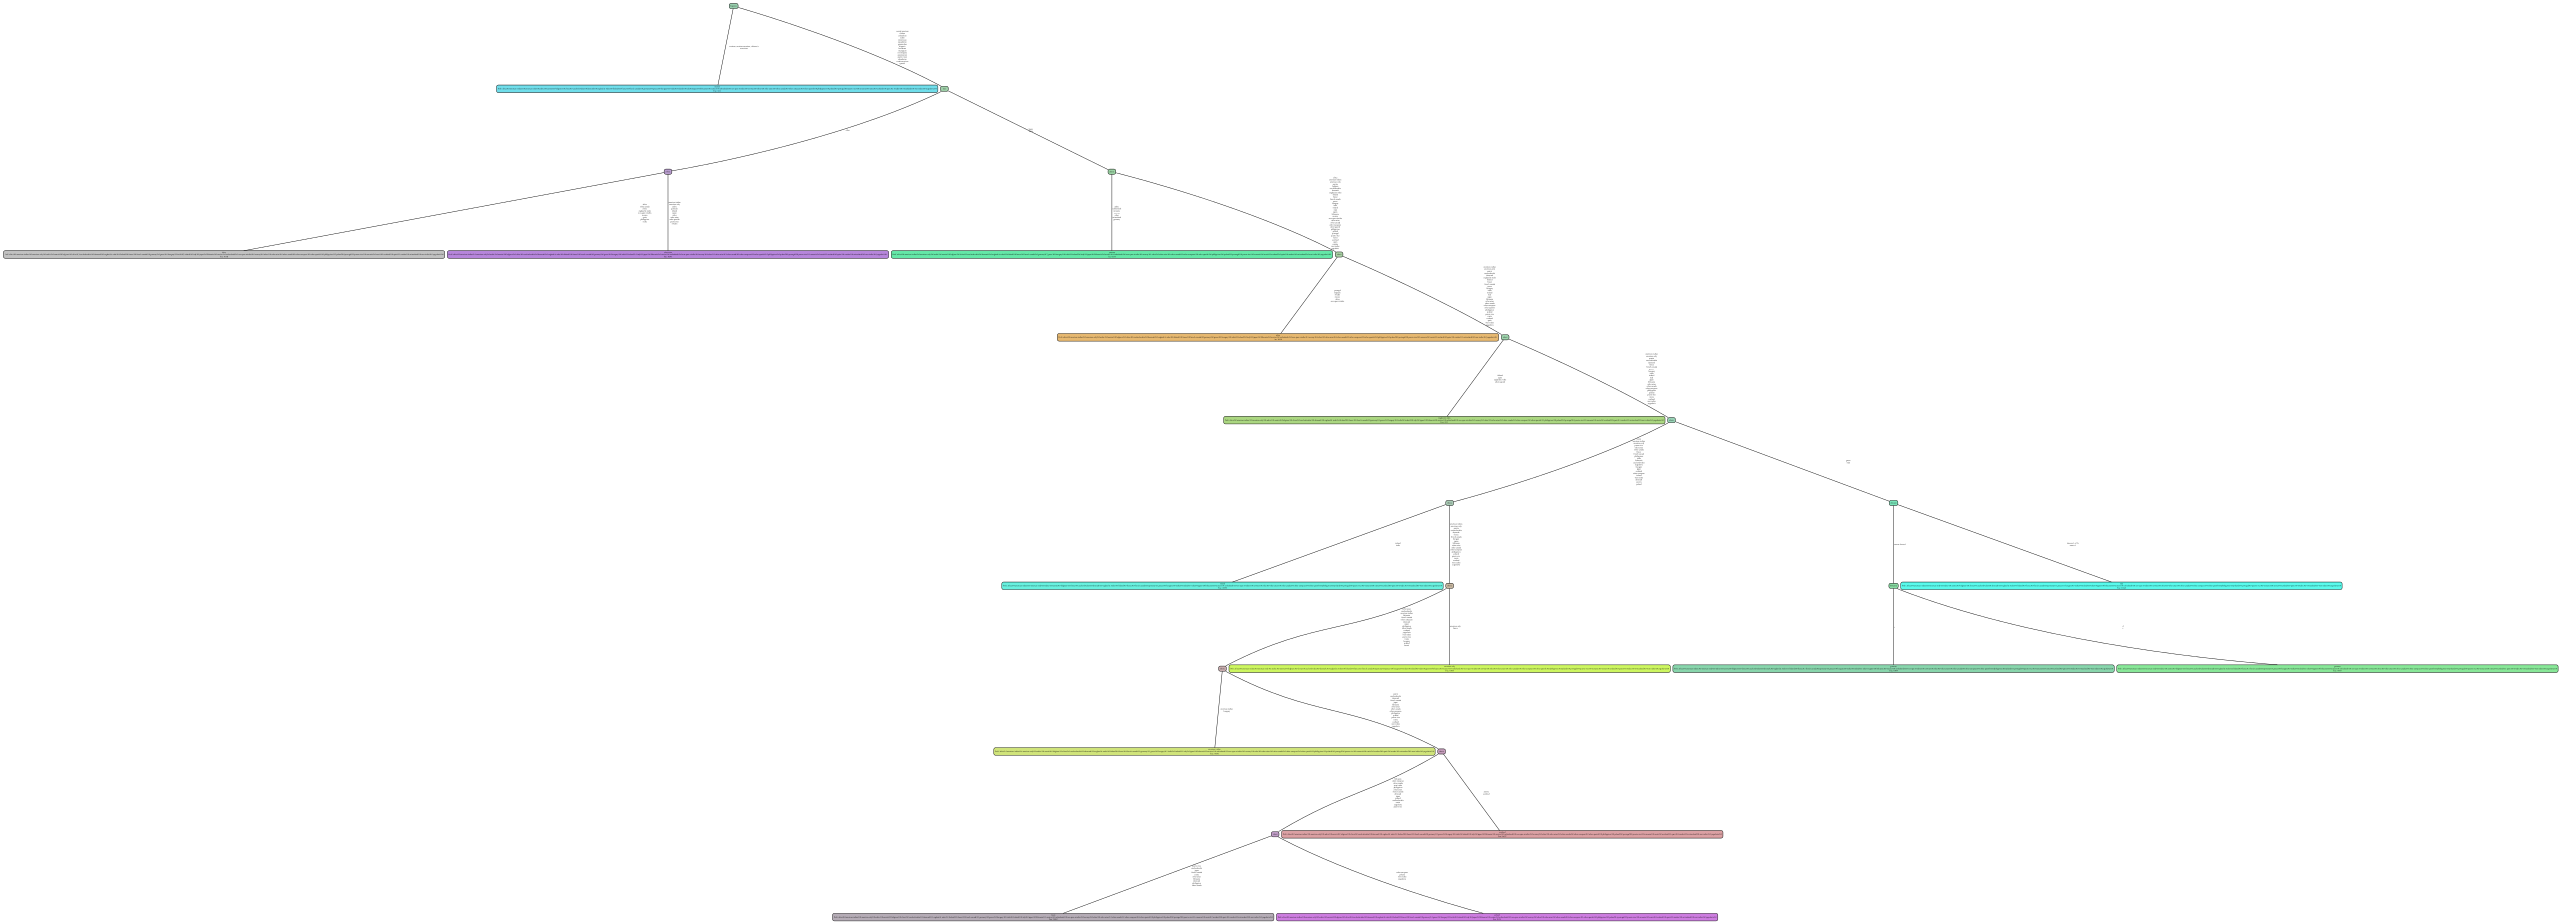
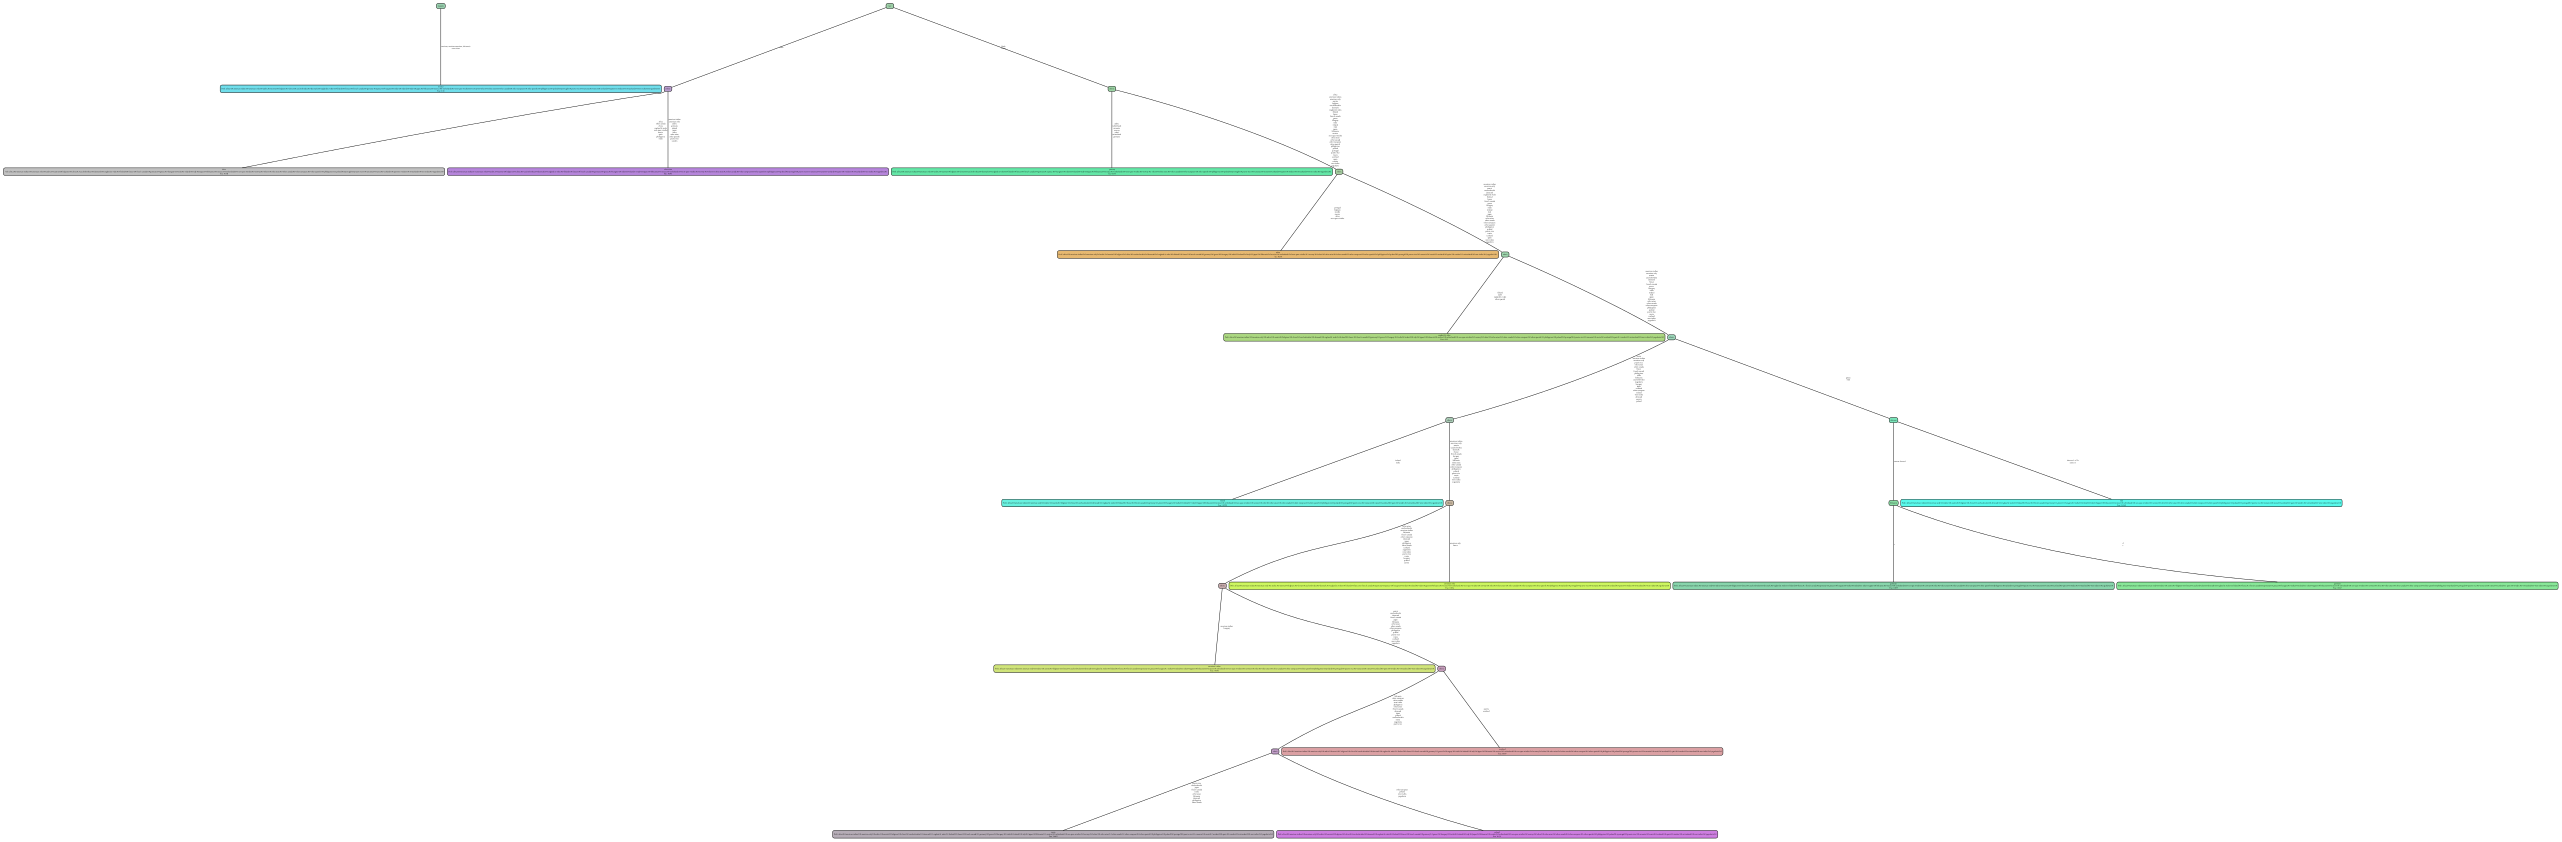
edge "hispanic" -- "race": removed, label "central american chilean columbian cuban dominican equadorian guatemalan hispanic honduran nicaraguan not hispanic panamanian puerto rican salvadorian south american spanish"
